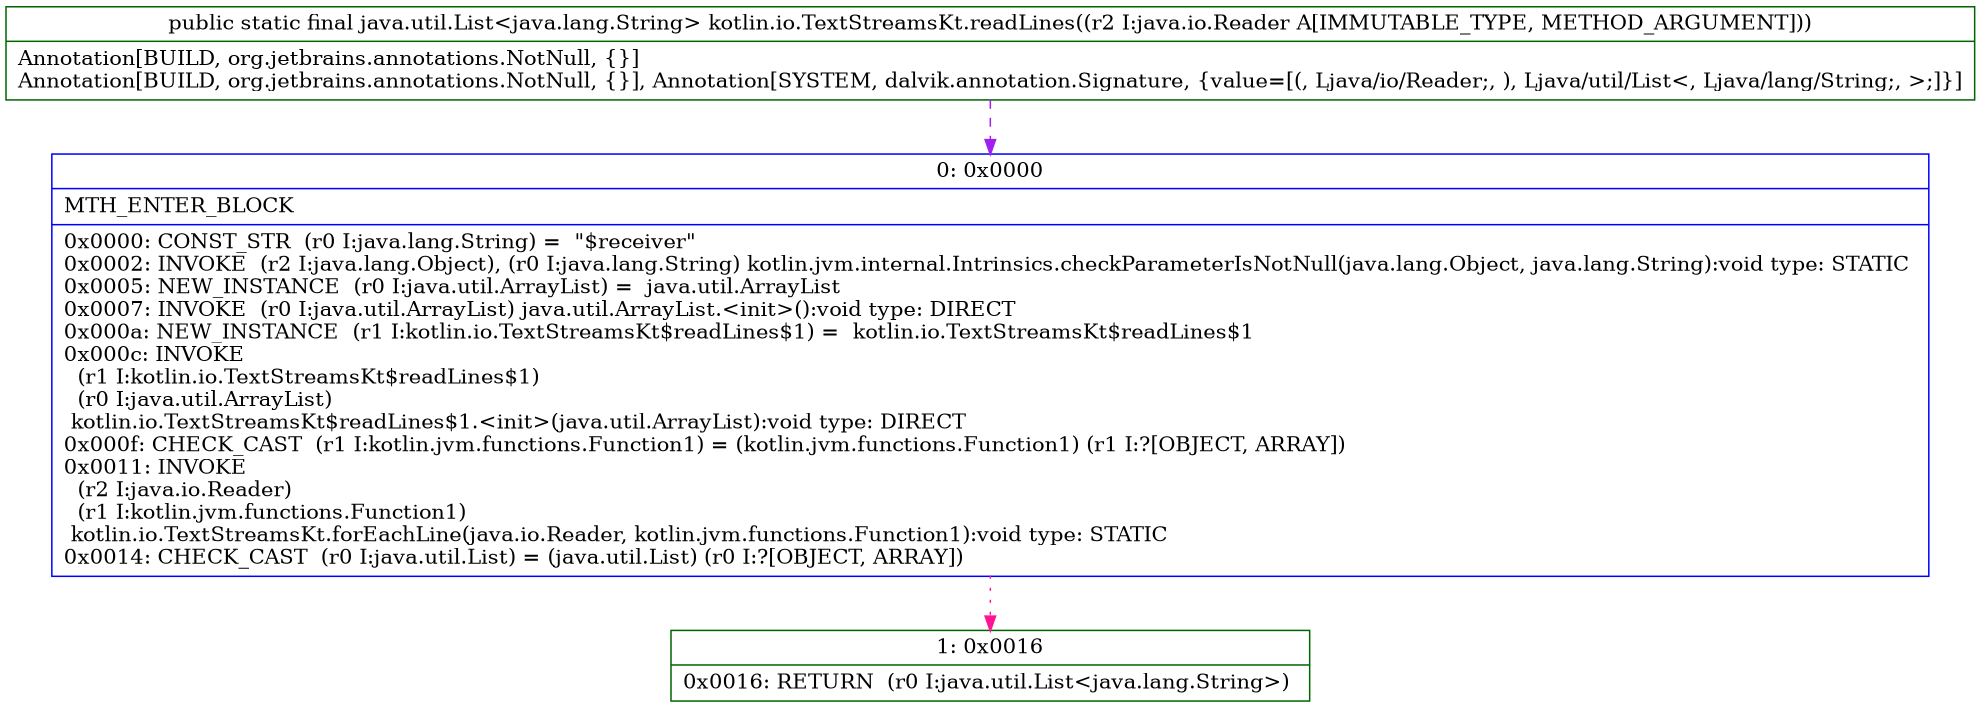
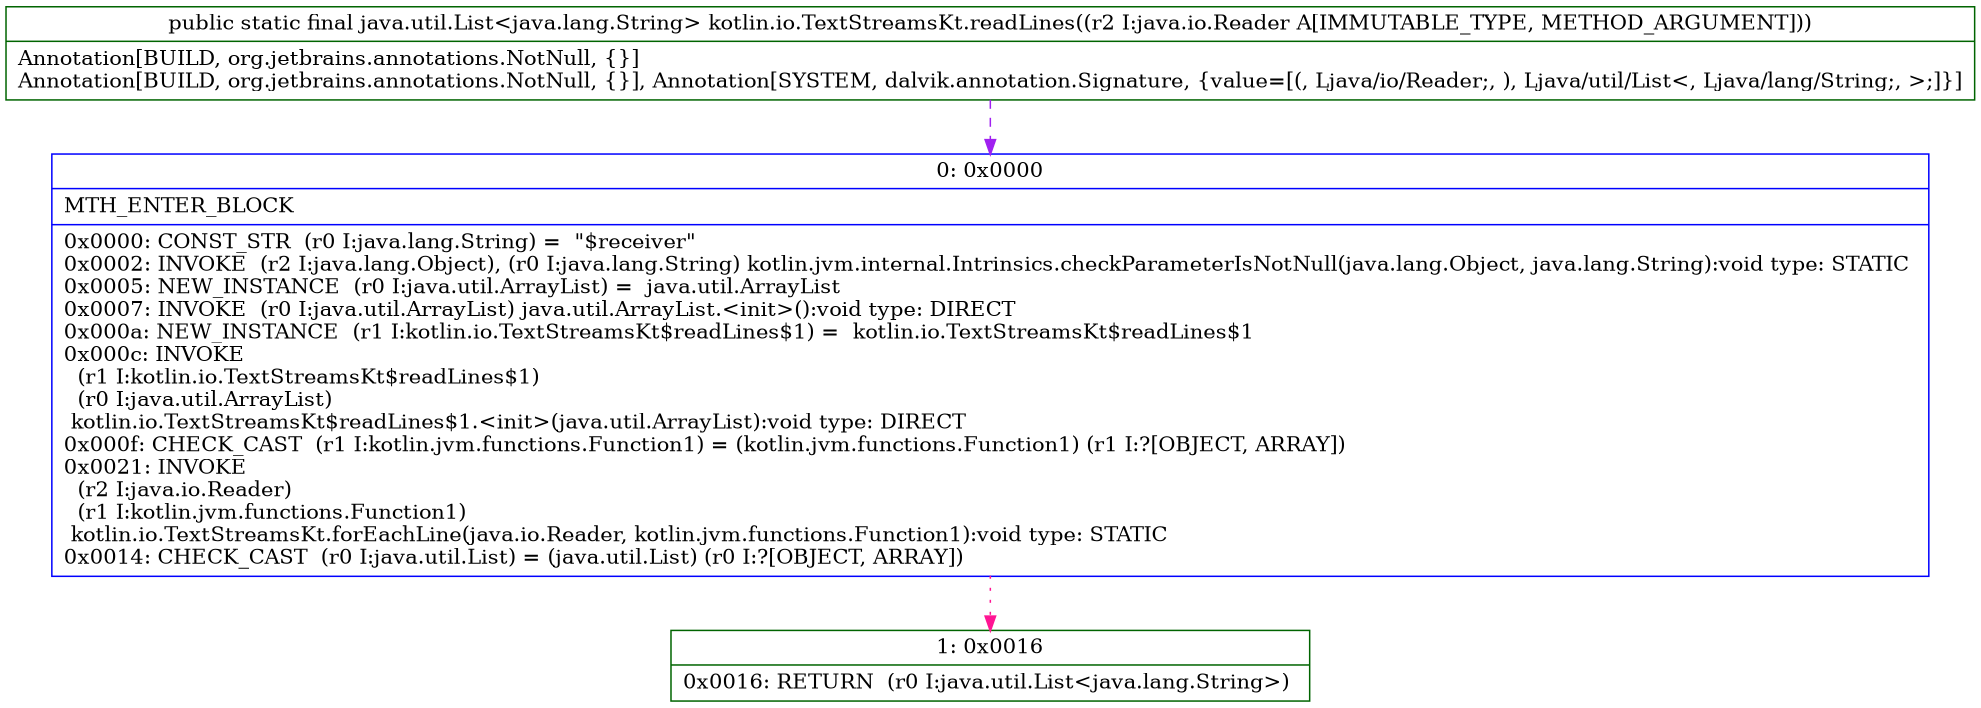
node "0: 0x0000": text "0x0011: INVOKE" -> "0x0021: INVOKE"
